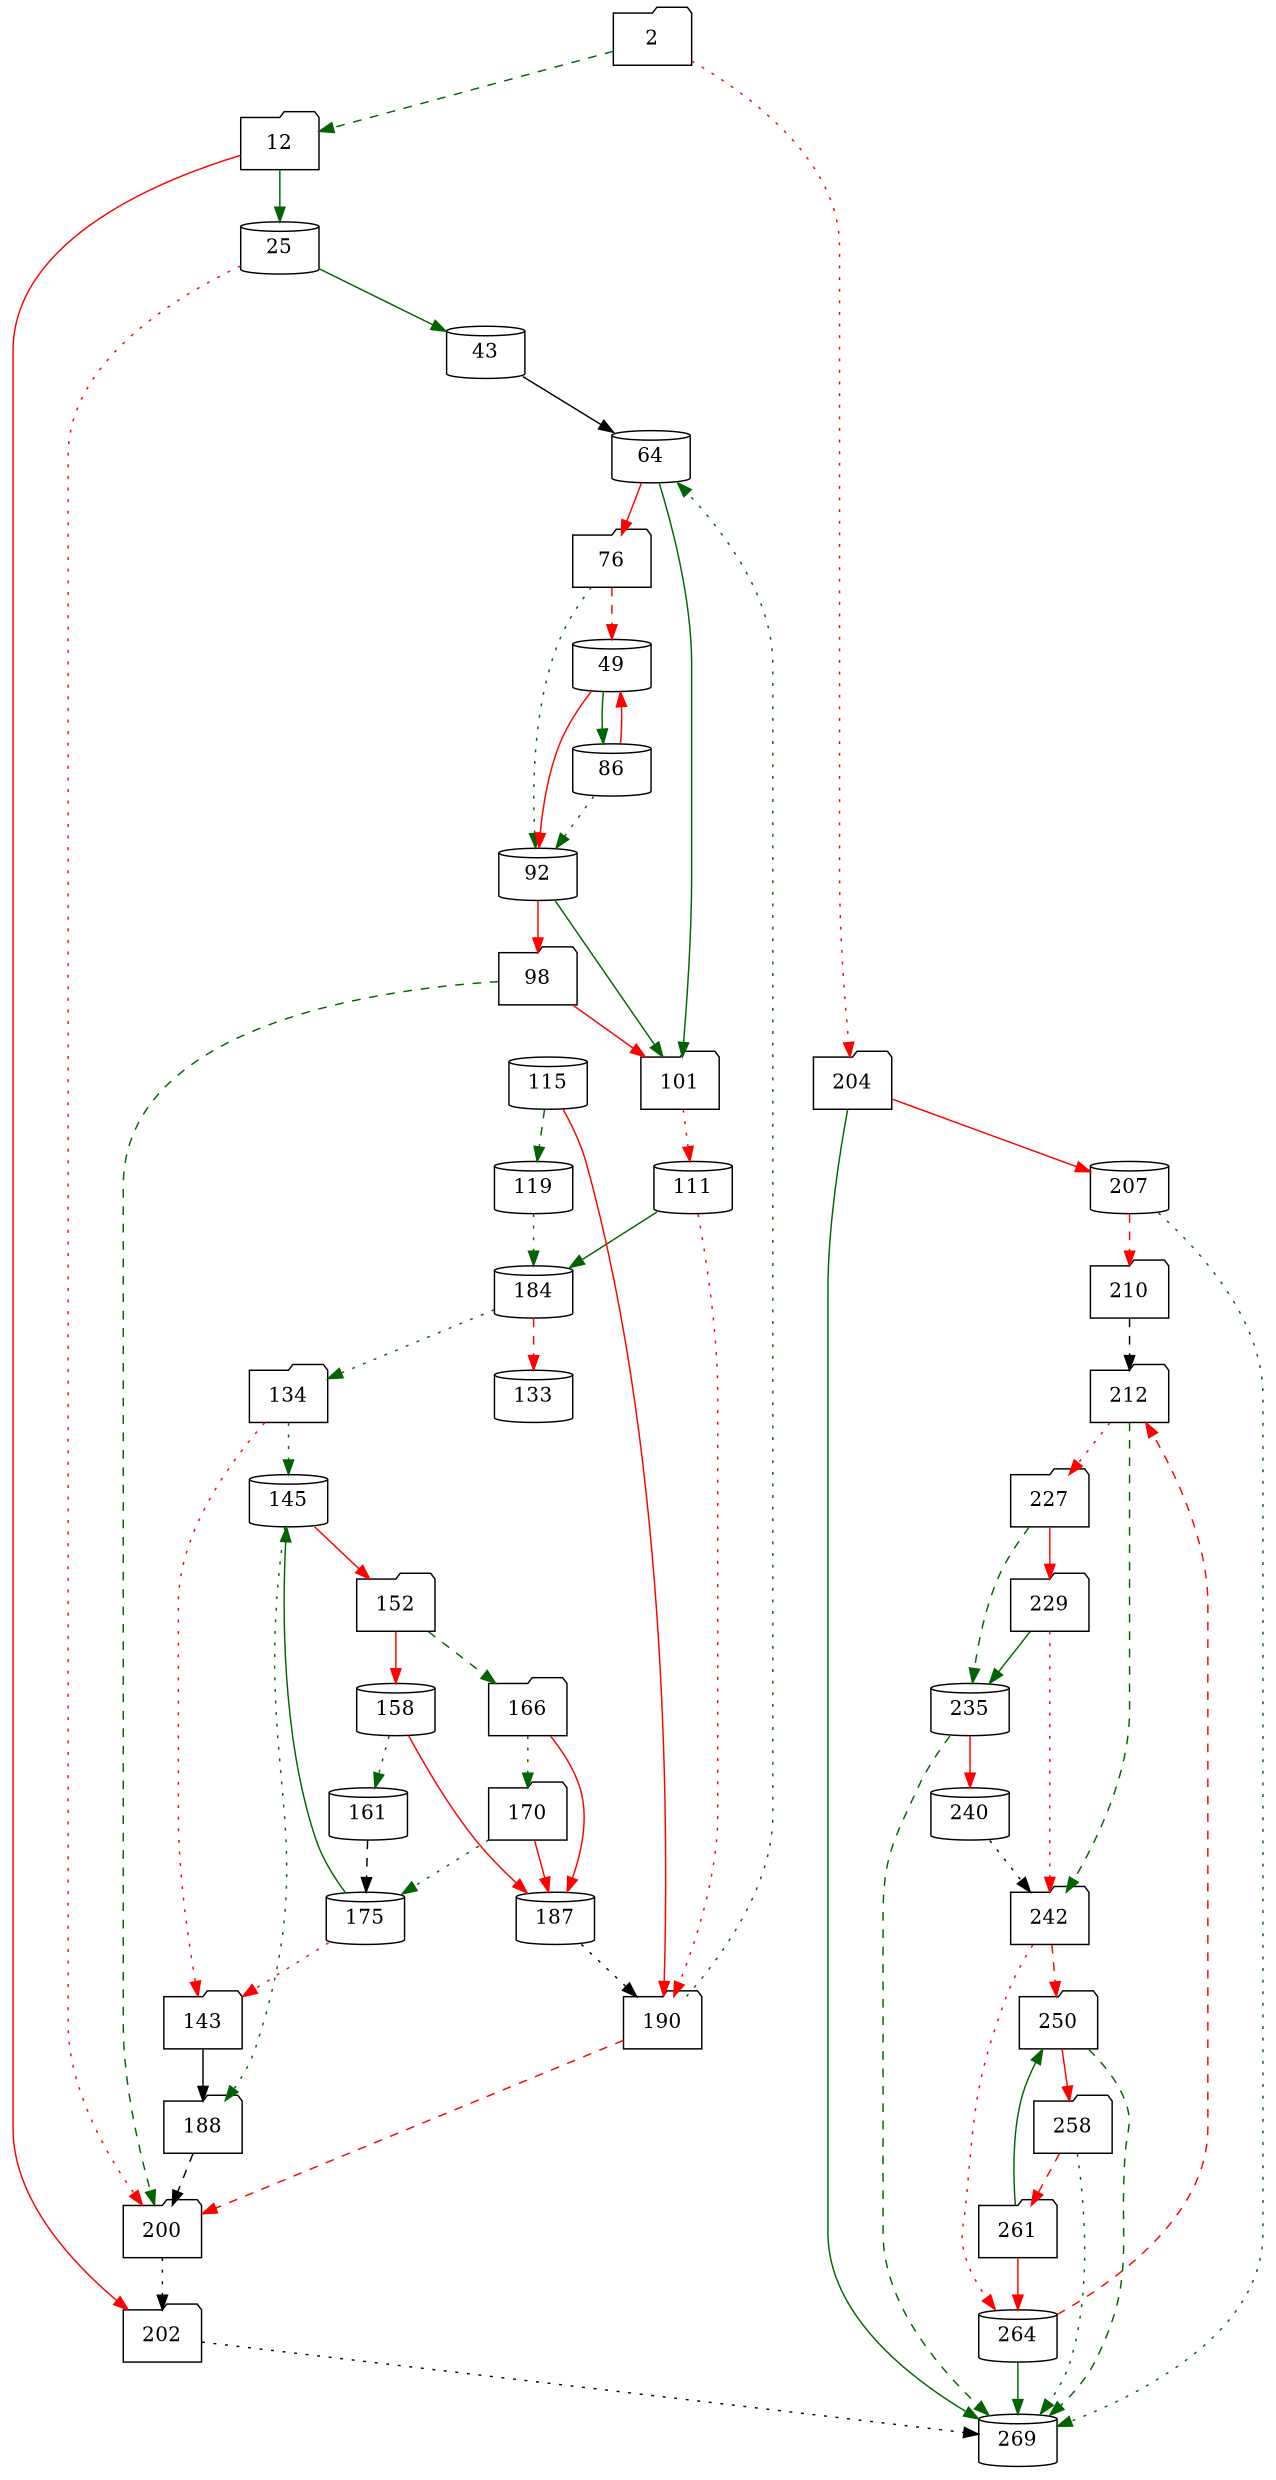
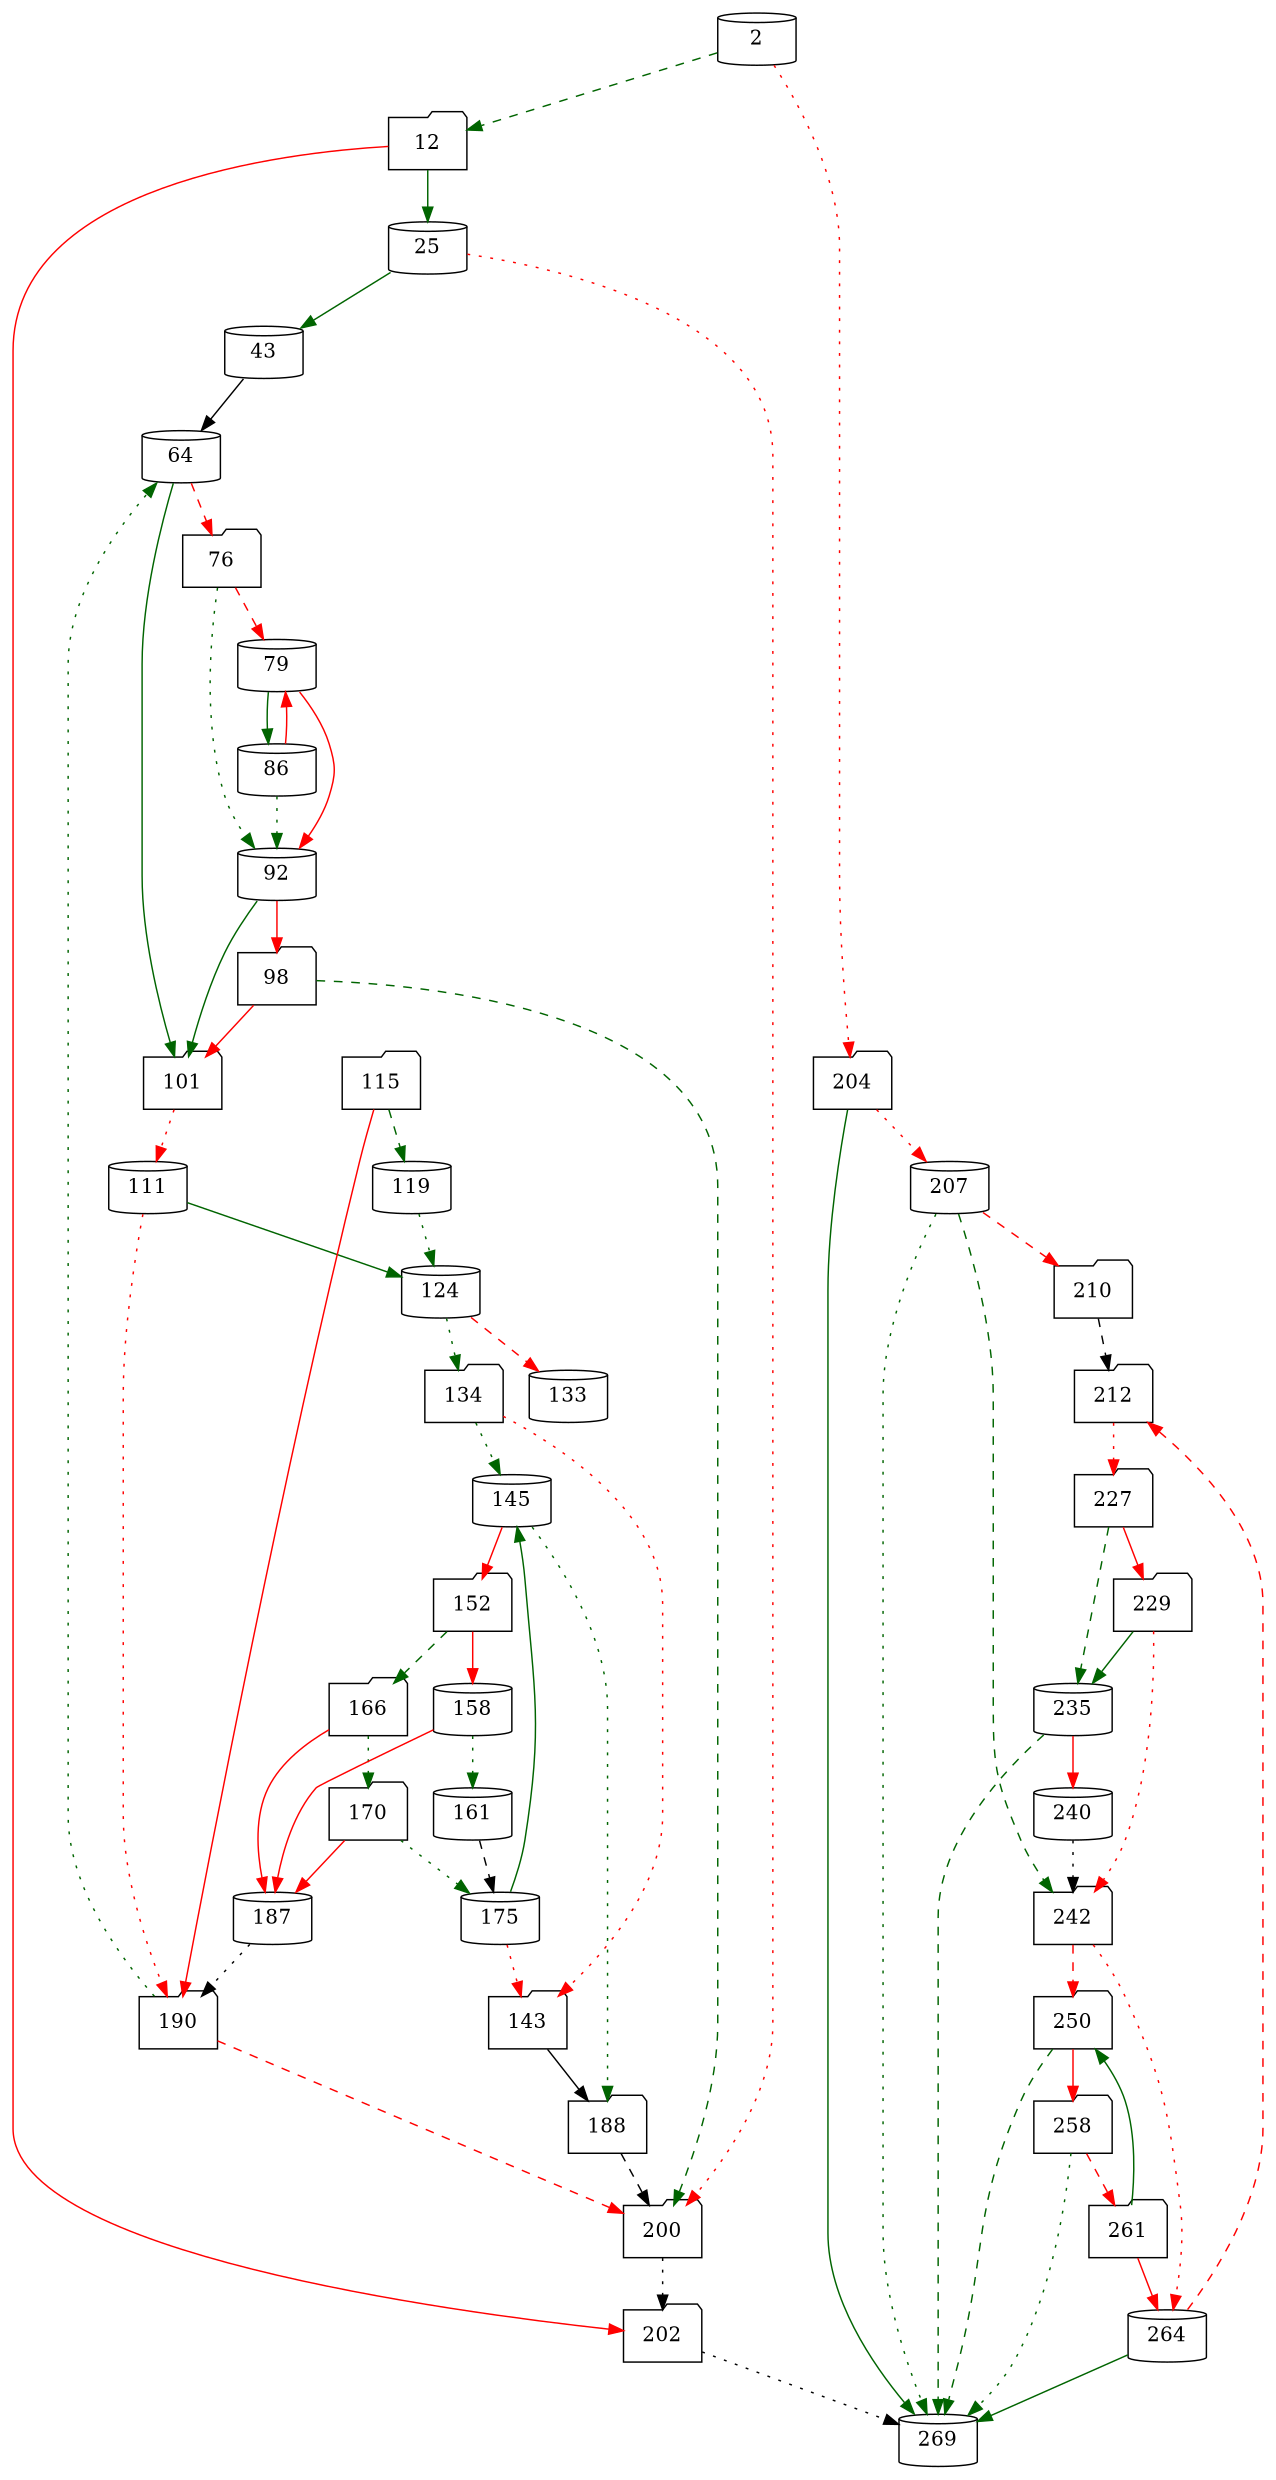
node "2": shape folder -> cylinder
edge "64" -> "76": style solid -> dashed
node "49": label "49" -> "79"
node "115": shape cylinder -> folder
edge "204" -> "207": style solid -> dotted
node "184": label "184" -> "124"
edge "212" -> "242": now "207" -> "242"
